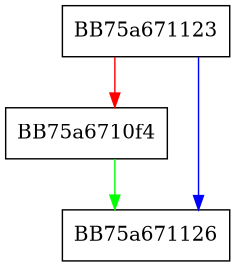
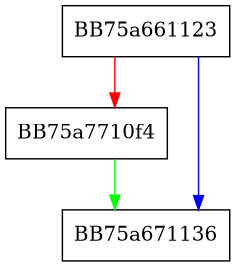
node "BB75a671123": label "BB75a671123" -> "BB75a661123"
node "BB75a6710f4": label "BB75a6710f4" -> "BB75a7710f4"
node "BB75a671126": label "BB75a671126" -> "BB75a671136"
